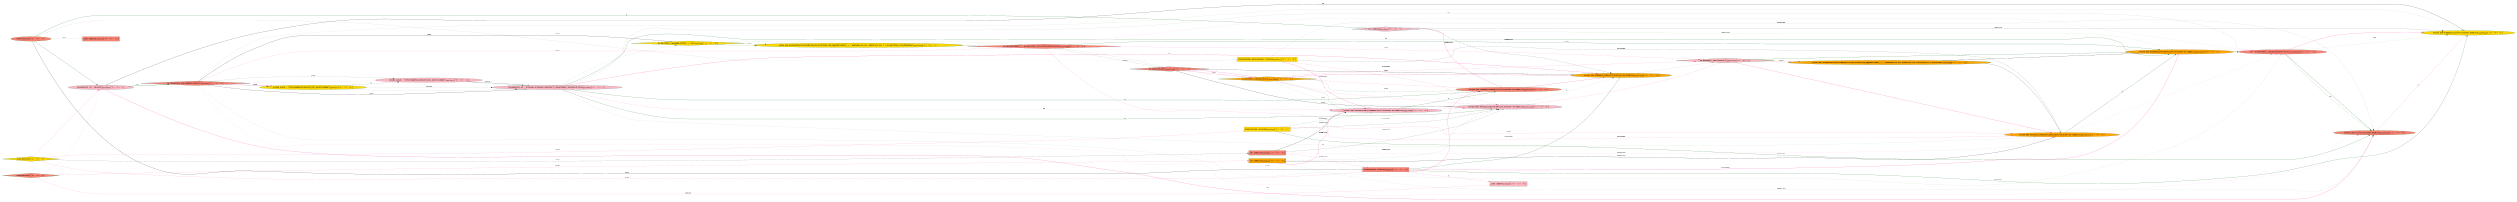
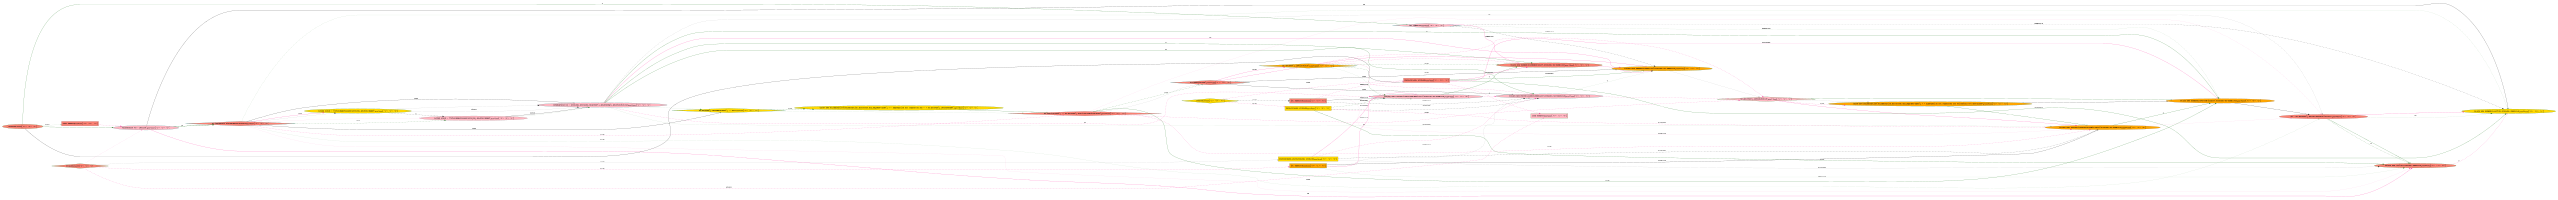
edge "createSlotAcc['0', '0', '1']" -> "FacetRequest.FacetContext fcontext@@@2@@@['0', '1', '0']": now "createSlotAcc['0', '1', '0']" -> "FacetRequest.FacetContext fcontext@@@2@@@['0', '1', '0']"
edge "createSlotAcc['1', '0', '0']" -> "ValueSource vs = getArg()@@@3@@@['1', '1', '1']": now "long numDocs@@@2@@@['0', '0', '1']" -> "ValueSource vs = getArg()@@@3@@@['1', '1', '1']"
edge "FacetContext fcontext@@@2@@@['1', '0', '0']" -> "return new Acc(vs,fcontext,numSlots)@@@24@@@['1', '1', '0']": label "fcontext" -> "true"
